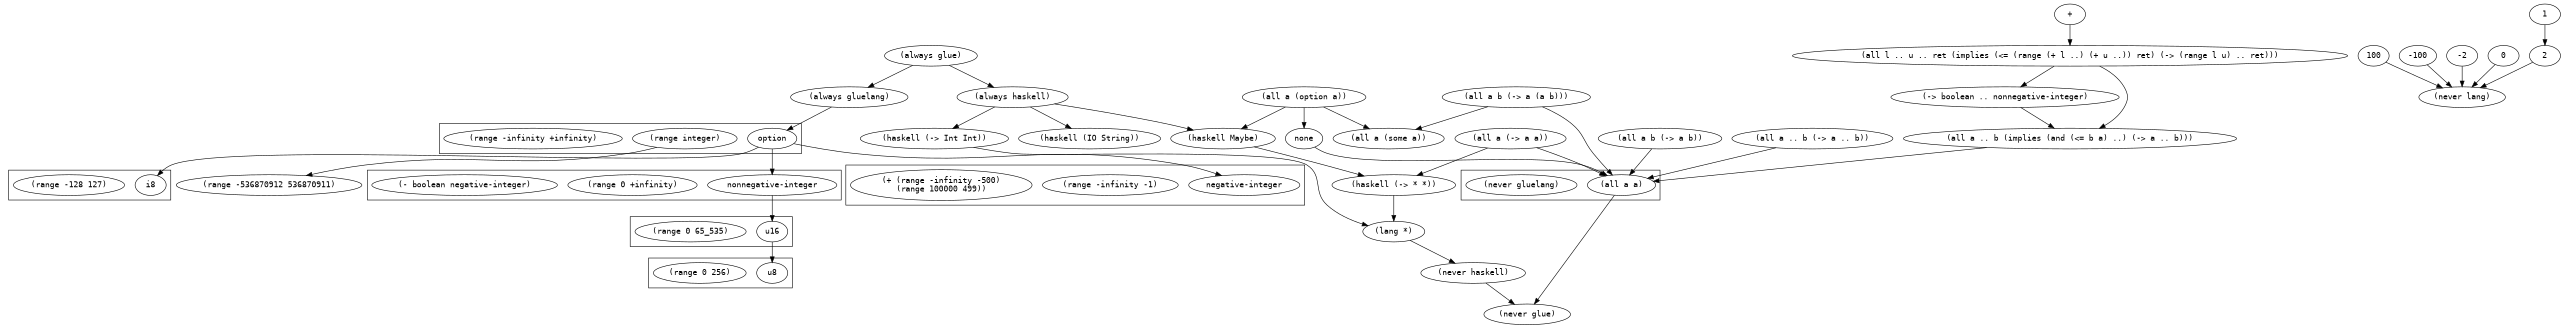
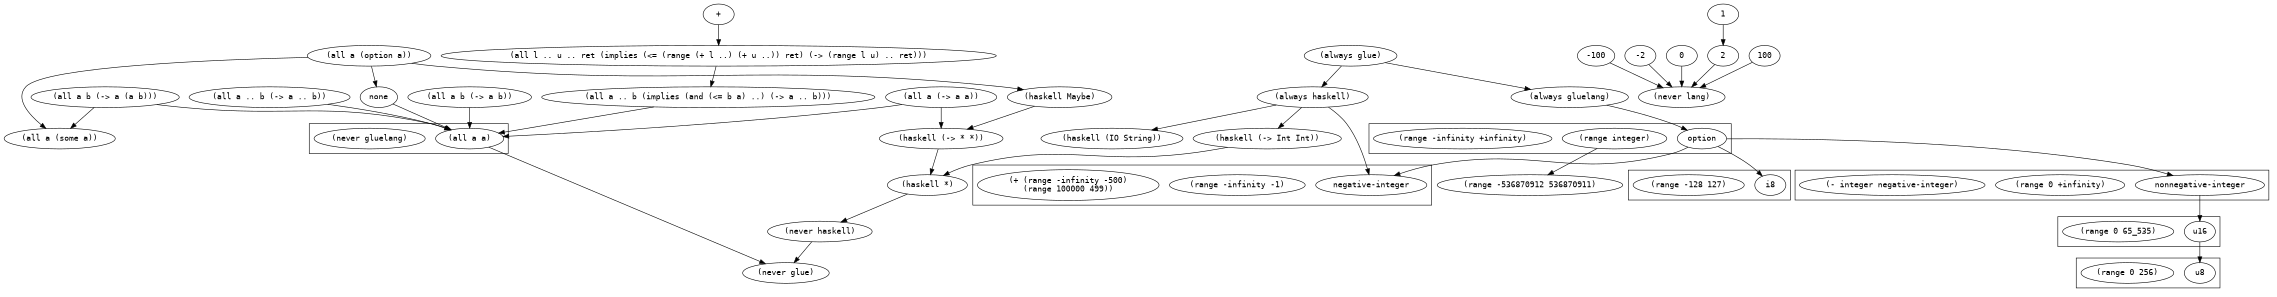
node "(-> boolean .. nonnegative-integer)": removed
edge "(always haskell)" -> "(haskell Maybe)": now "(always haskell)" -> "negative-integer"
node "(- boolean negative-integer)": label "(- boolean negative-integer)" -> "(- integer negative-integer)"
node "(lang *)": label "(lang *)" -> "(haskell *)"
